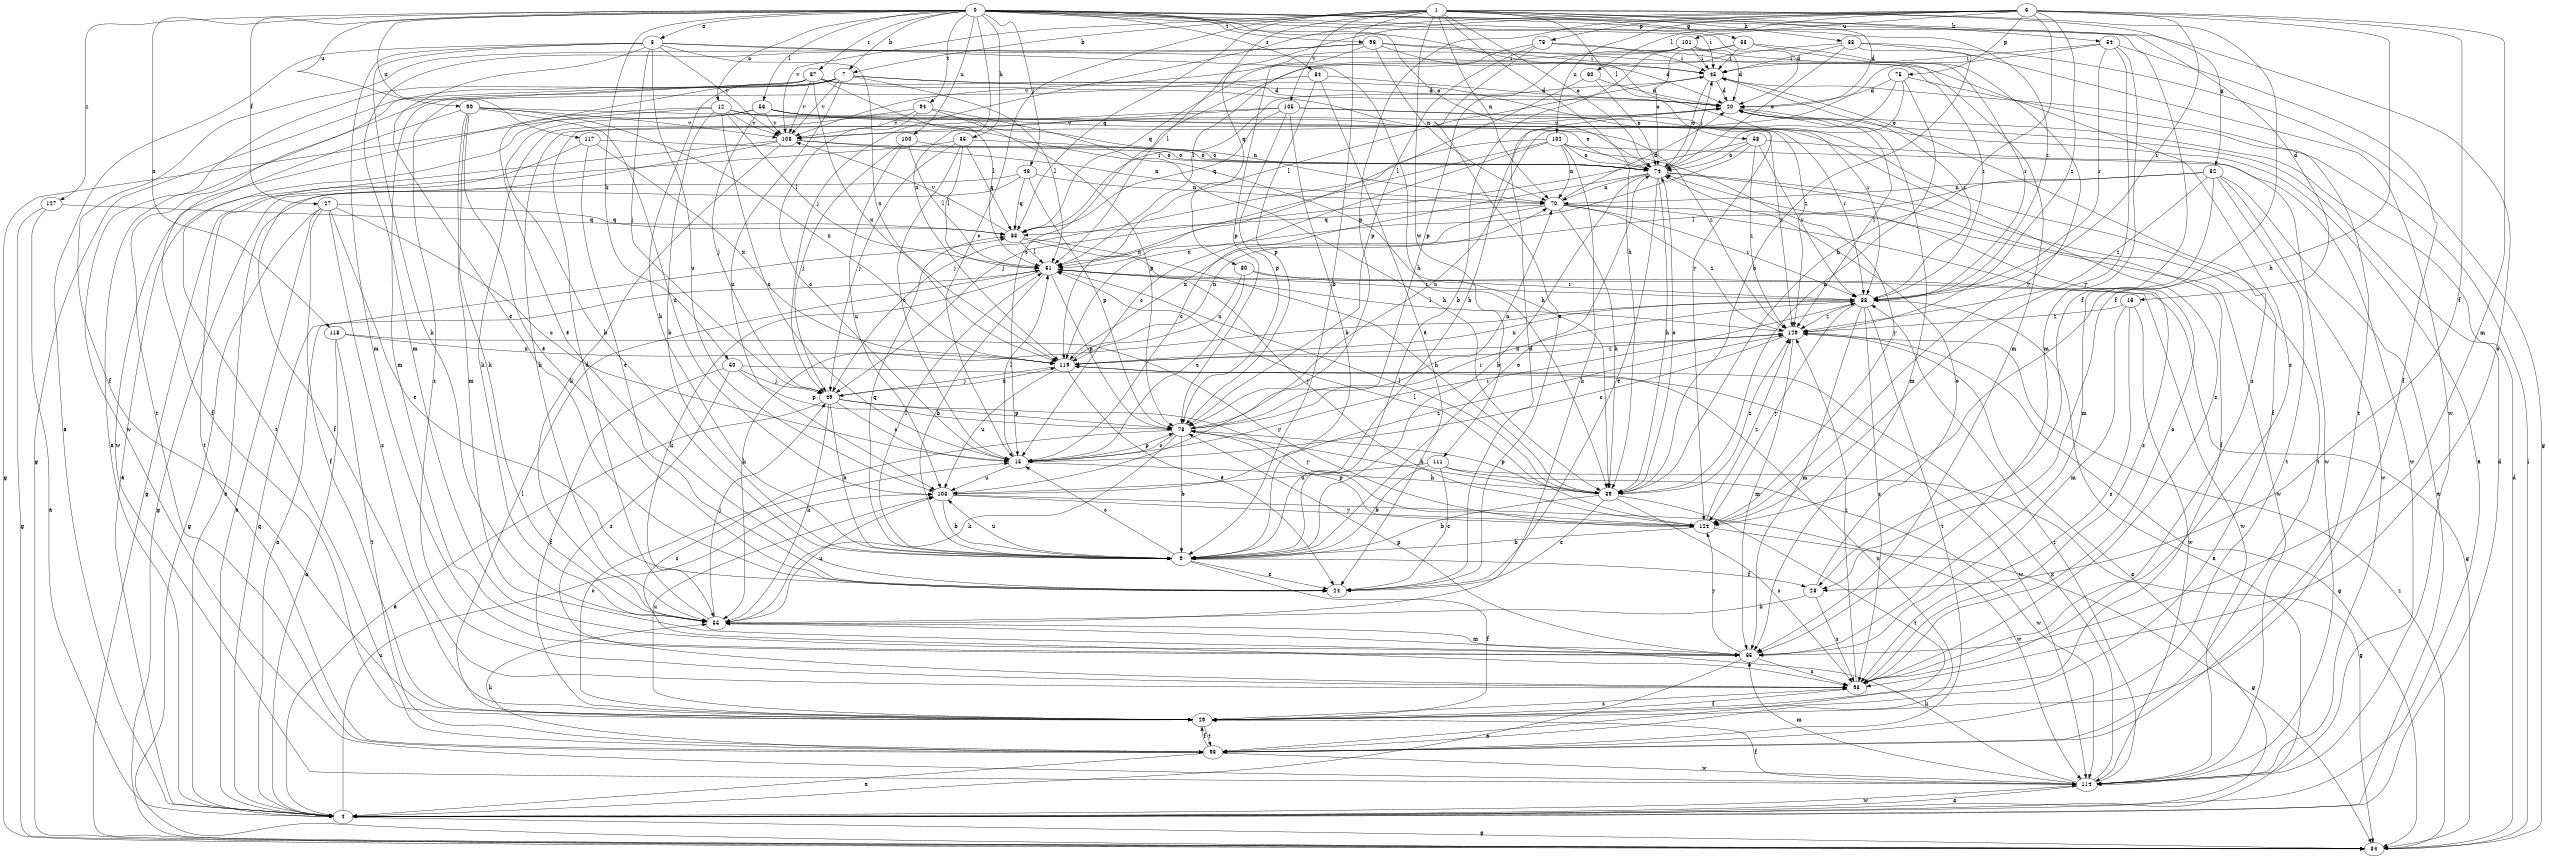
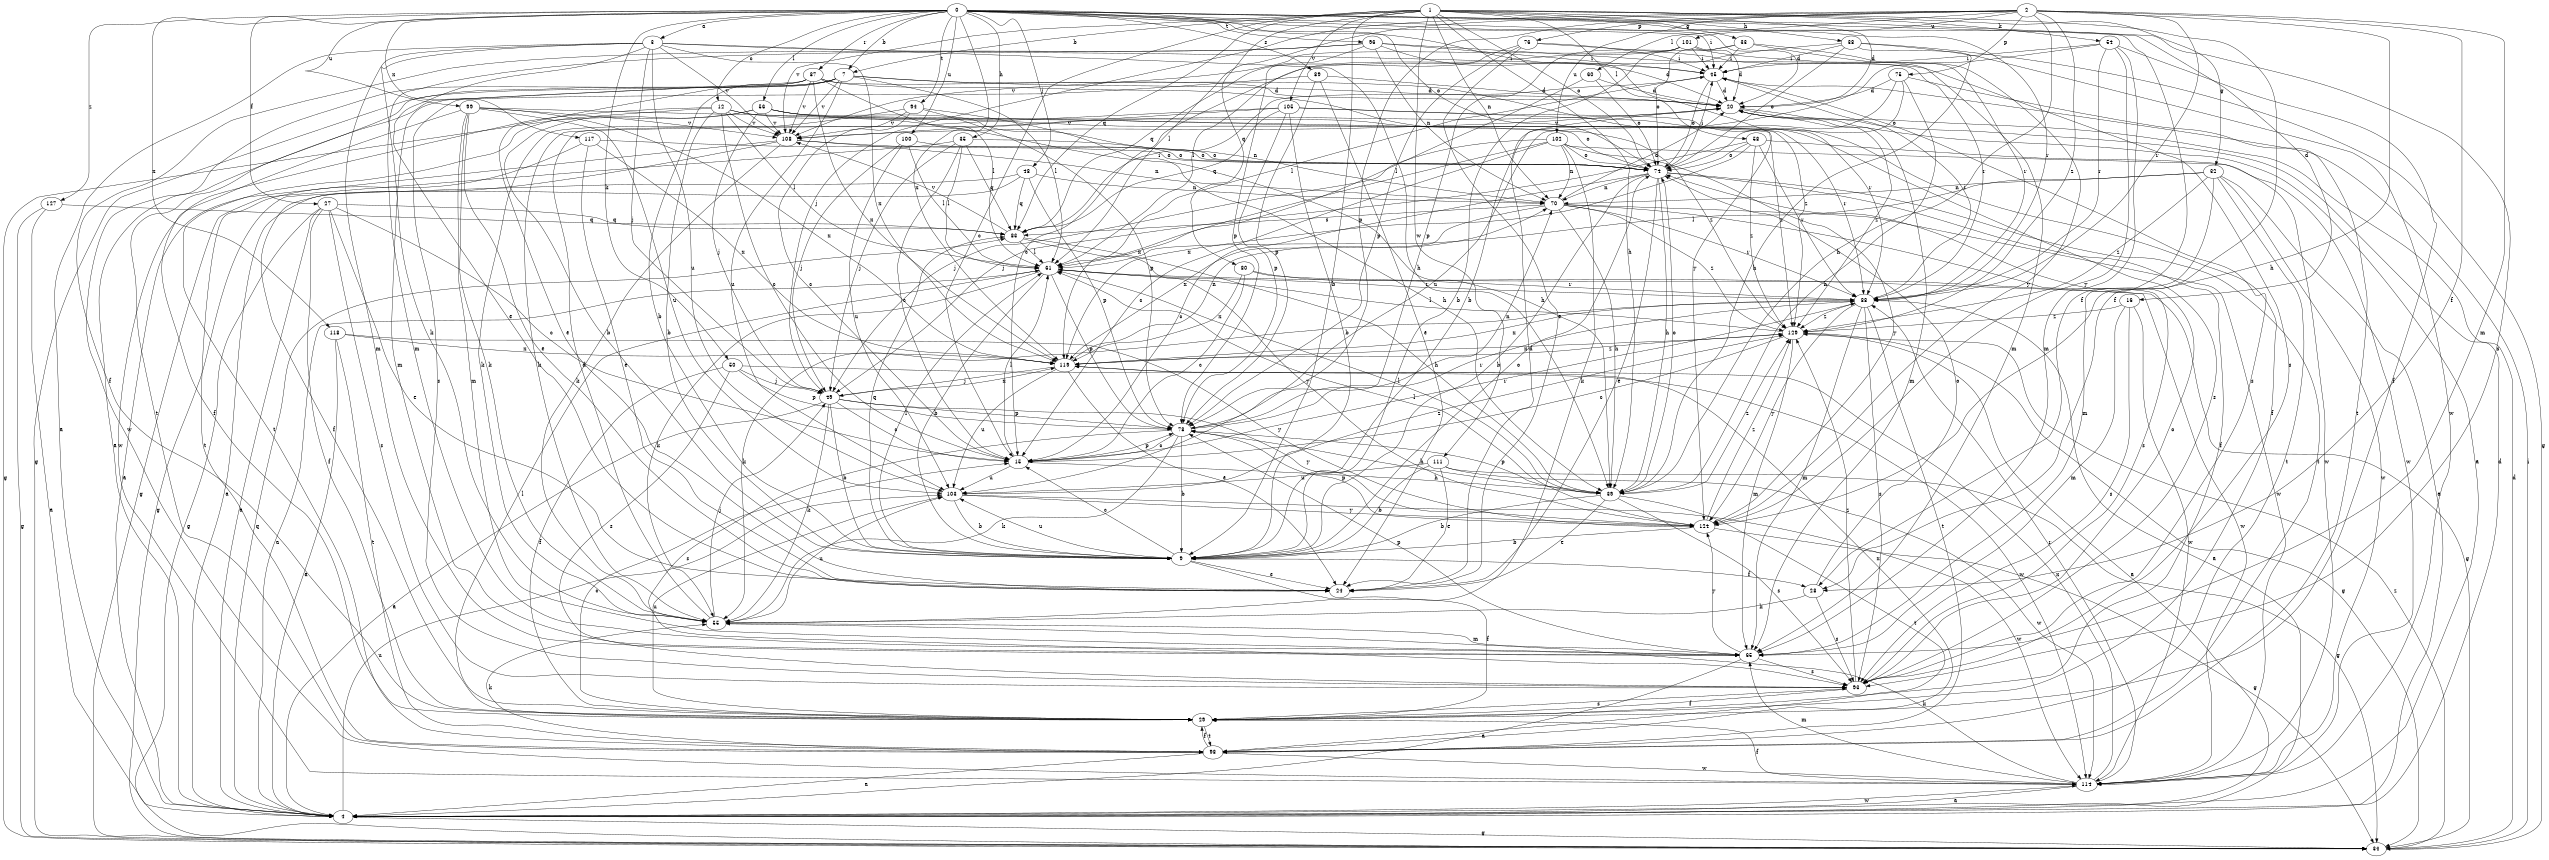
node "6": label "6" -> "2"
node "84": label "84" -> "89"
edge "70" -> "83": label "q" -> "s"
